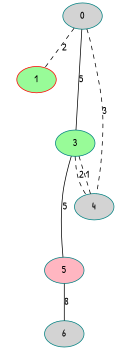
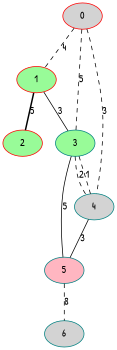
node "0": color teal -> red
edge "0" -- "1": label "2" -> "4"
edge "0" -- "3": style solid -> dashed
edge "1" -- "3": added, label "3"
node "2": added
edge "4" -- "5": added, label "3"
edge "5" -- "6": style solid -> dashed
